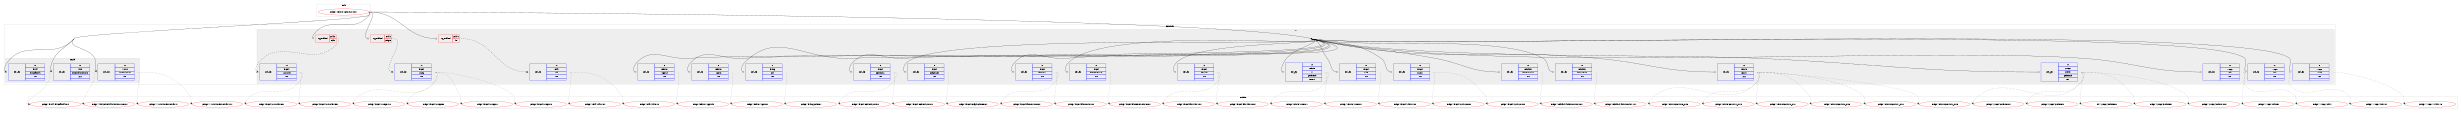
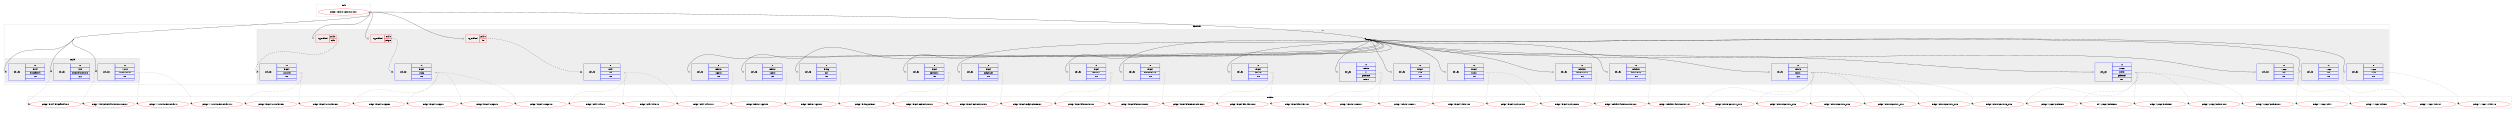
node "portage://net-fs/sshfs-2.10-r1": label "portage://net-fs/sshfs-2.10-r1" -> "portage://net-fs/sshfs-2.10-r7"
node "portage://net-fs/sshfs-3.6.0": added
node "portage://net-misc/openssh-7.9_p1-r6": label "portage://net-misc/openssh-7.9_p1-r6" -> "portage://net-misc/openssh-7.9_p1-r5"
